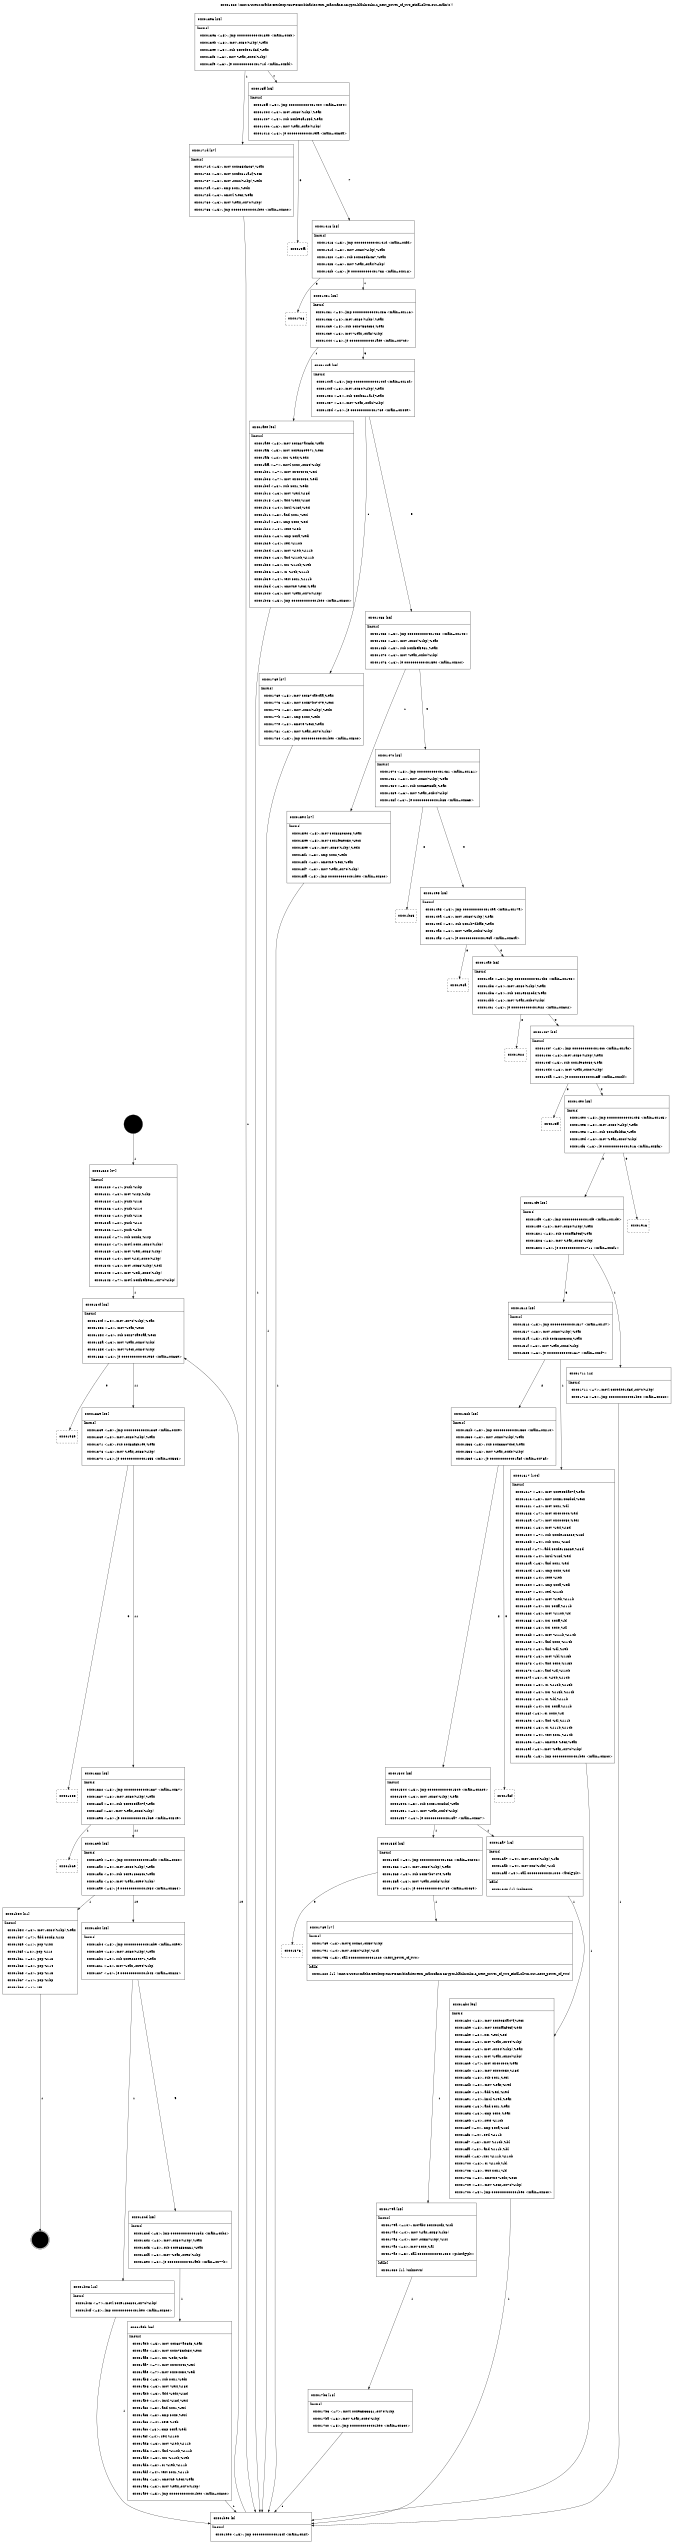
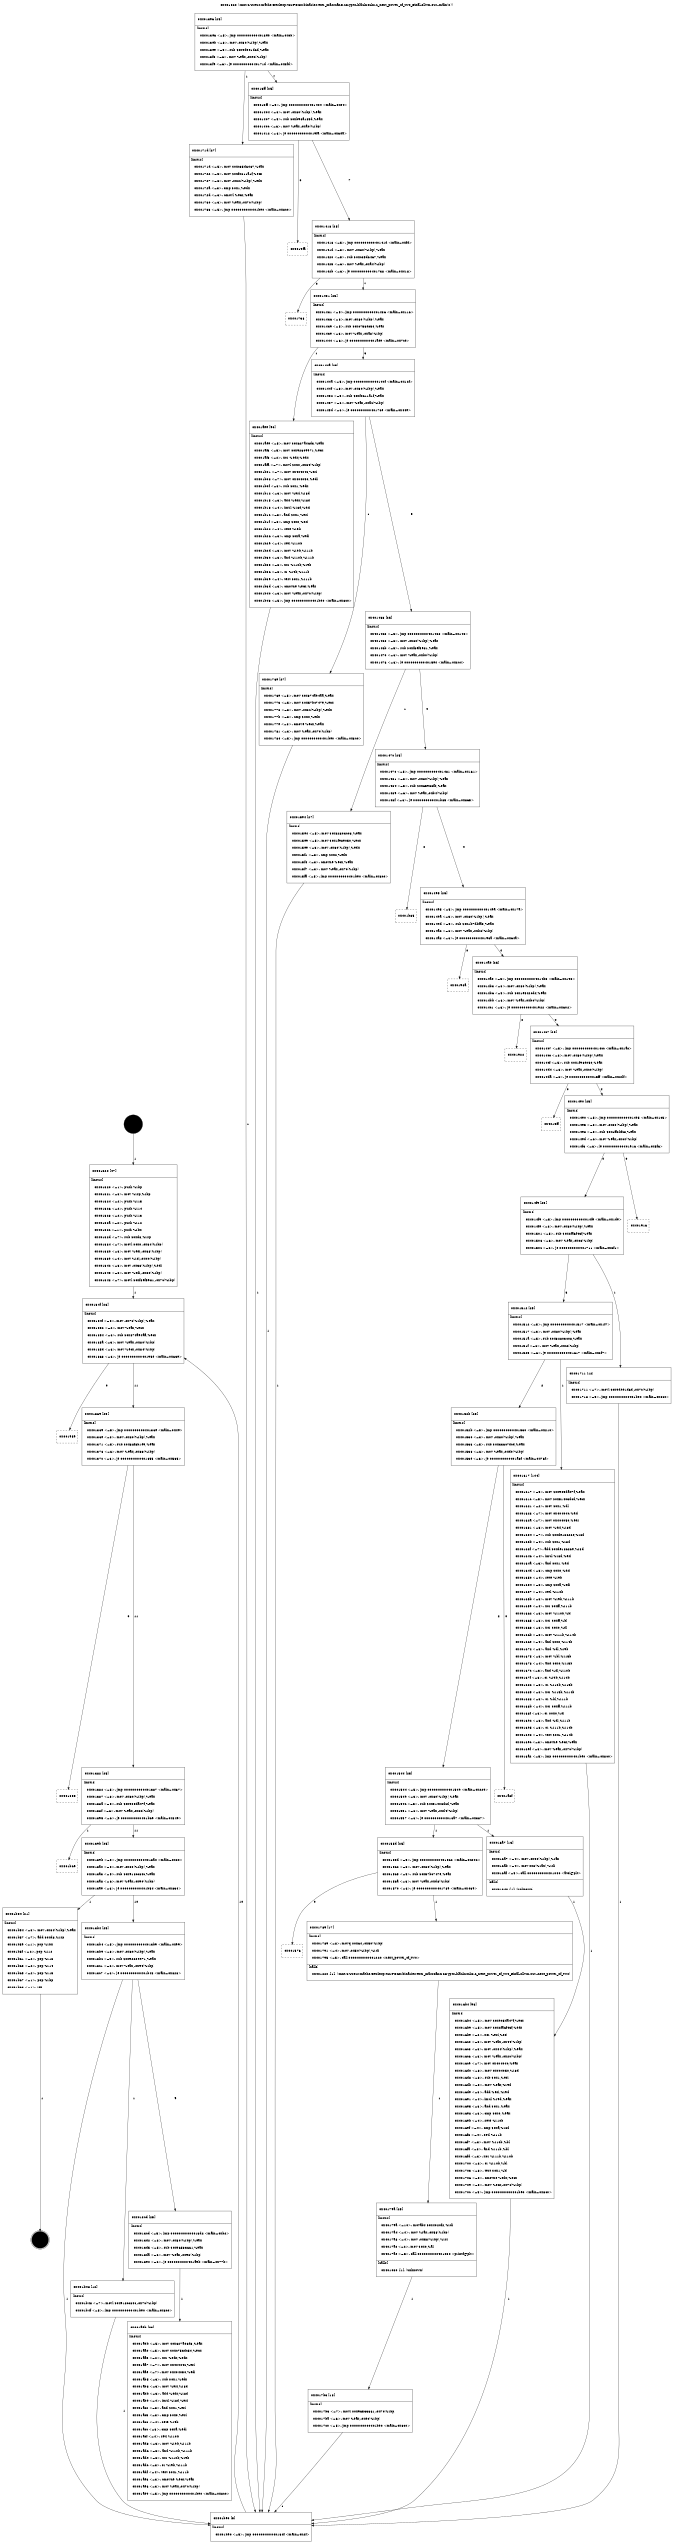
edge "0x401a9b [83]" -> "0x401be0 [5]": now "0x4013b4 [25]" -> "0x401be0 [5]"
